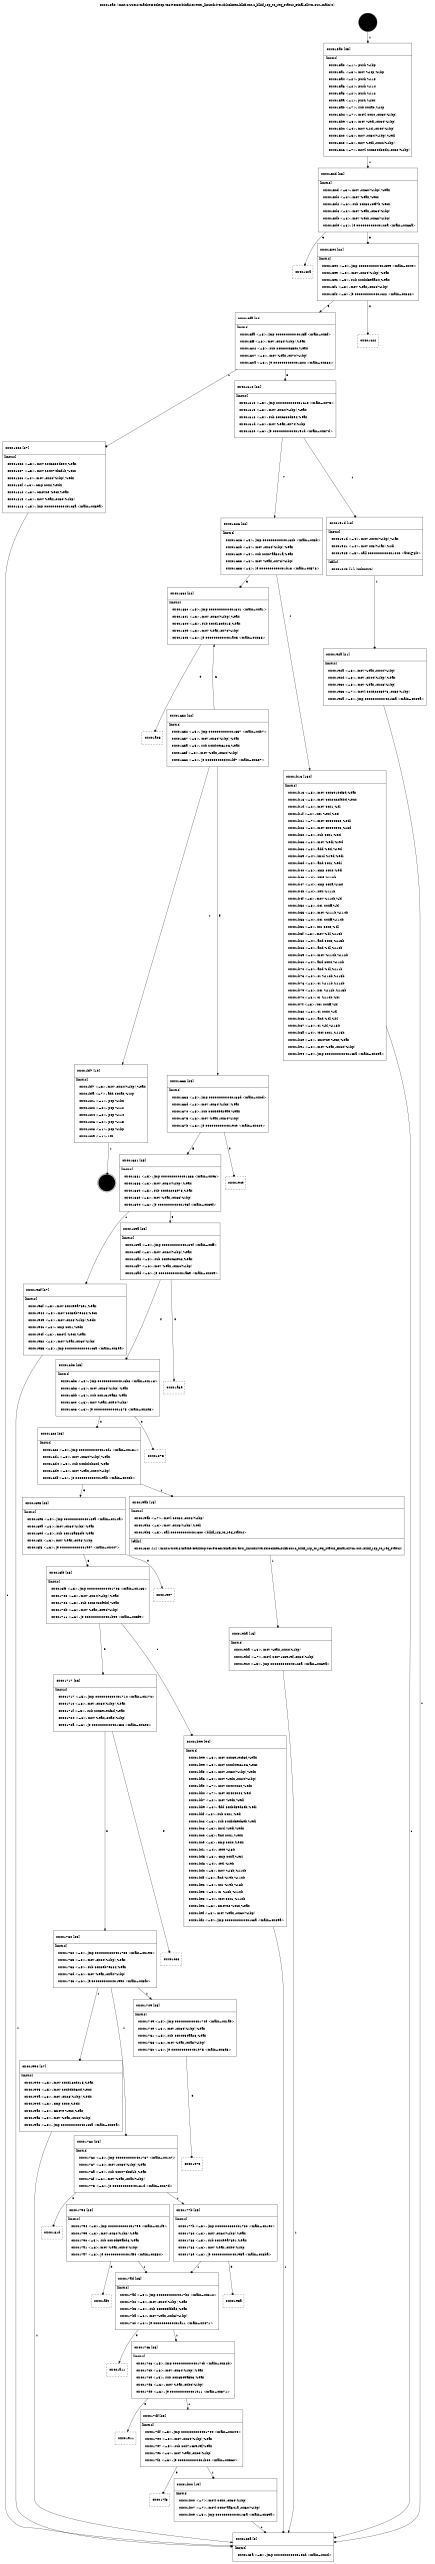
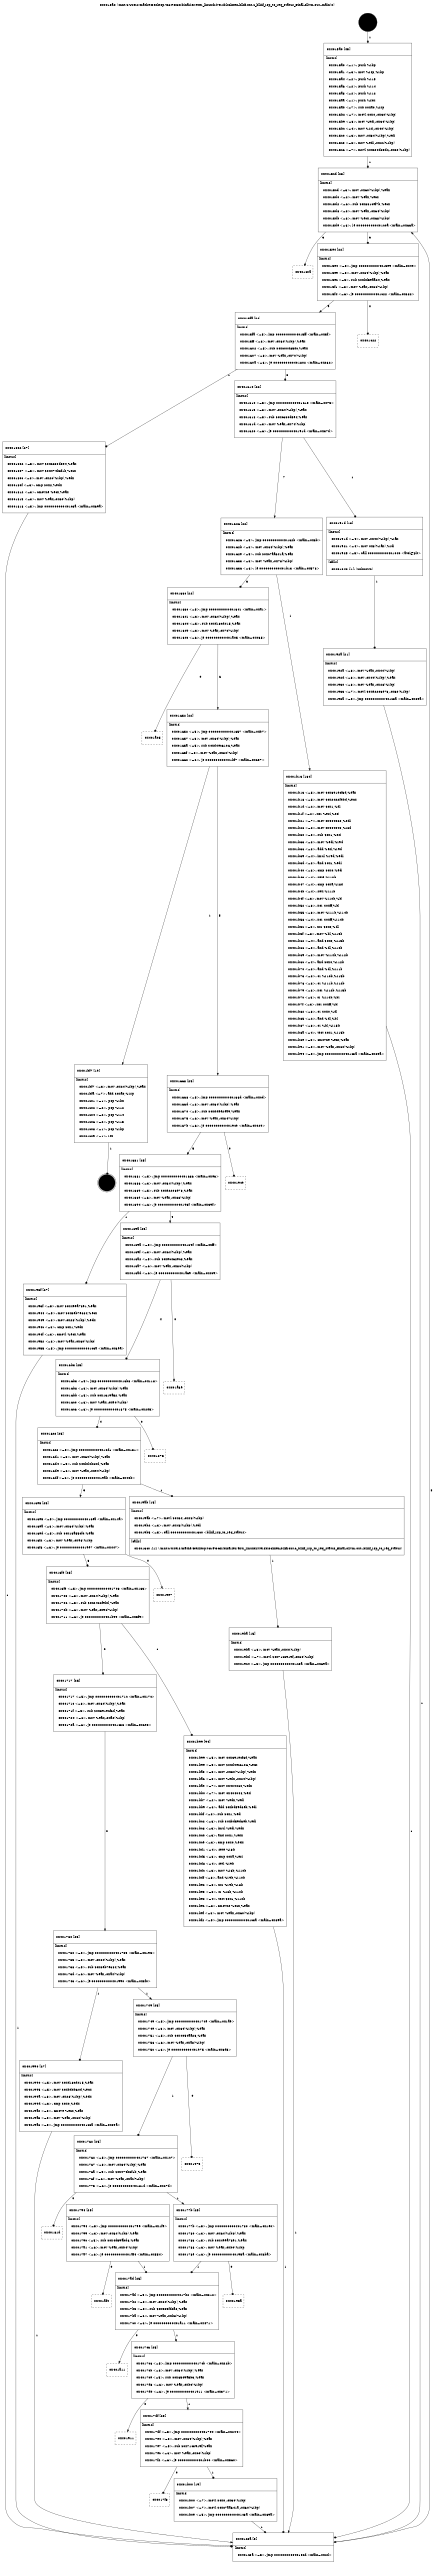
edge "0x401652 [22]" -> "0x40163c [22]": reversed
edge "0x401c3a [5]" -> "0x4015cd [23]": added, label "8"
node "0x401c33": removed
edge "0x401730 [25]" -> "0x401762 [25]": now "0x401749 [25]" -> "0x401762 [25]"
